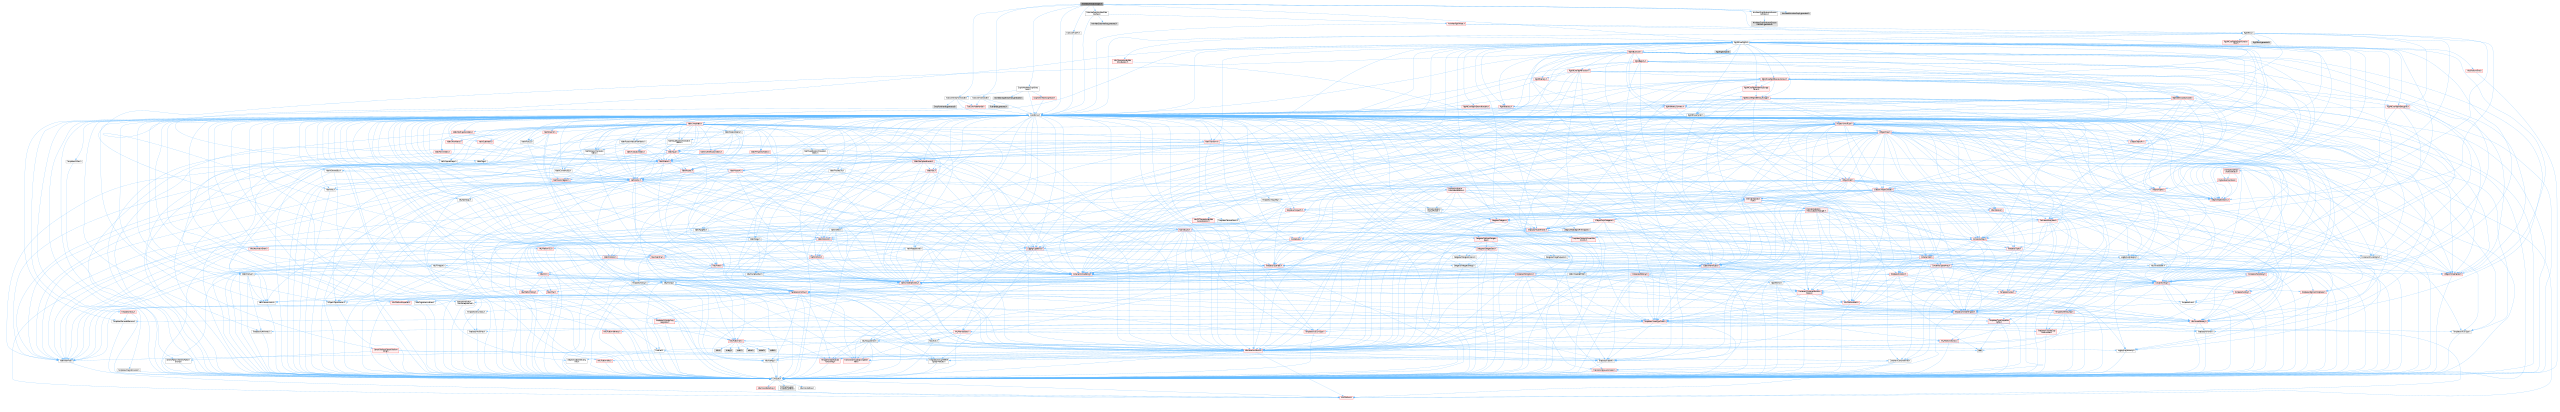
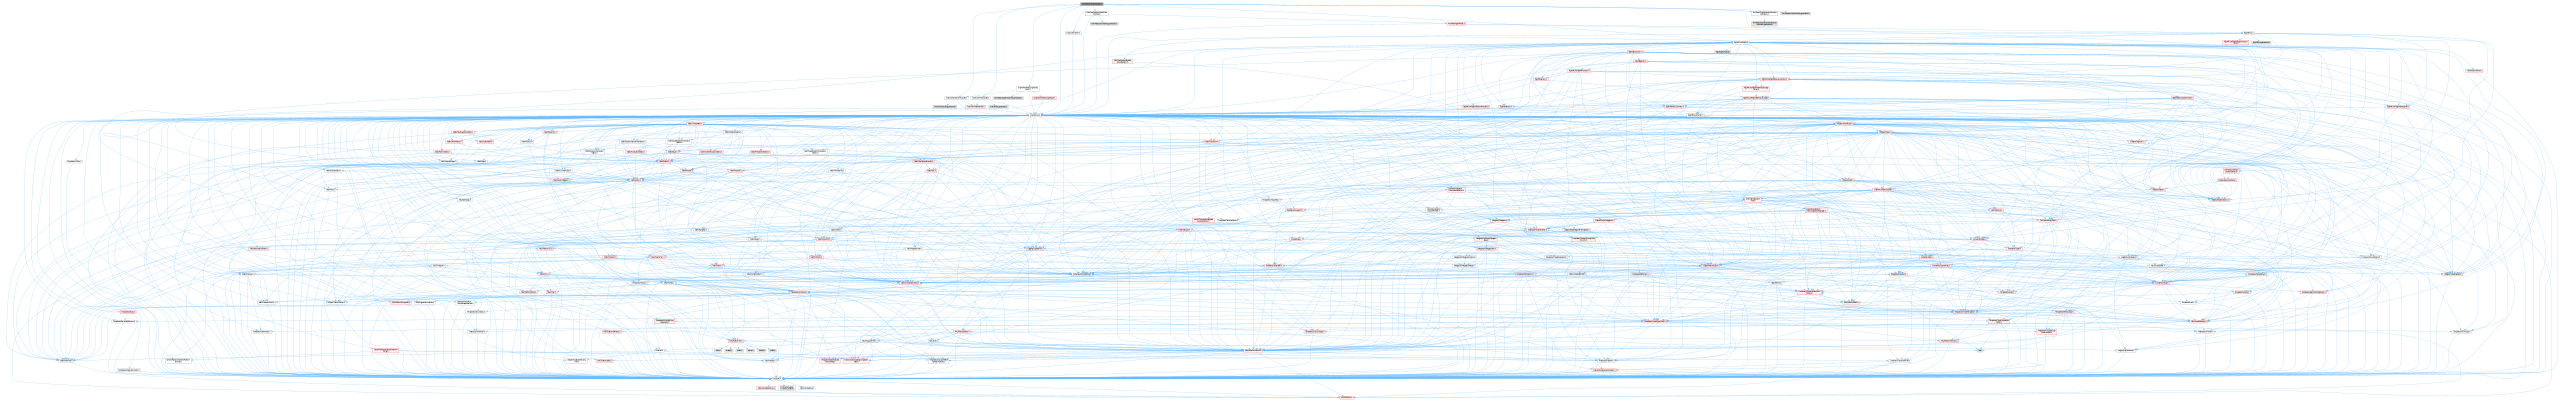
edge "Templates/RemoveExtent.h" -> "Delegates/DelegateSettings.h": now "Delegates/IDelegateInstance.h" -> "Delegates/DelegateSettings.h"
